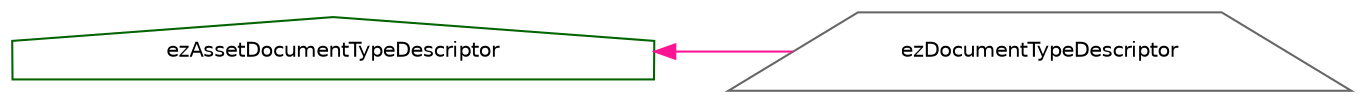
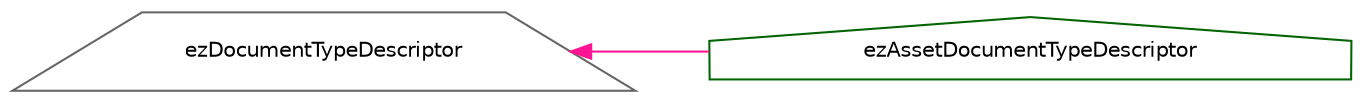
edge "ezDocumentTypeDescriptor" -> "ezAssetDocumentTypeDescriptor": reversed
